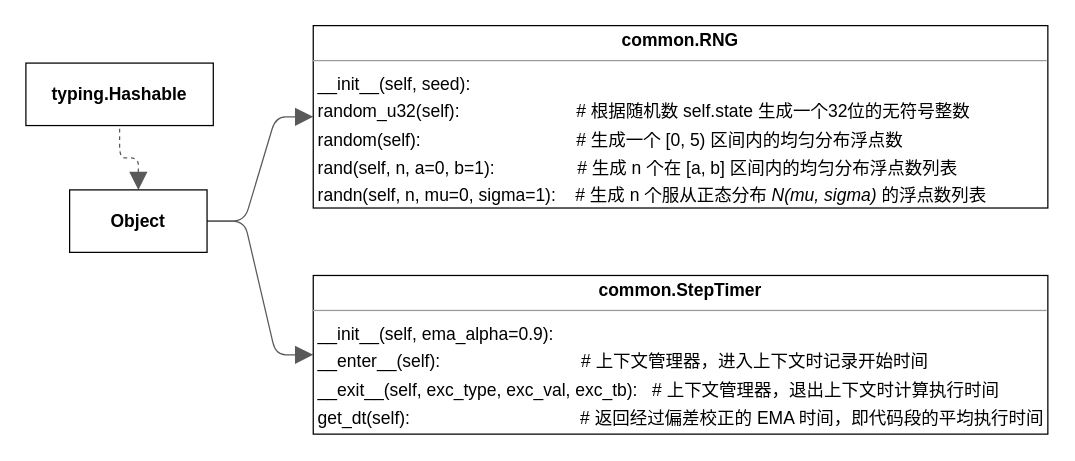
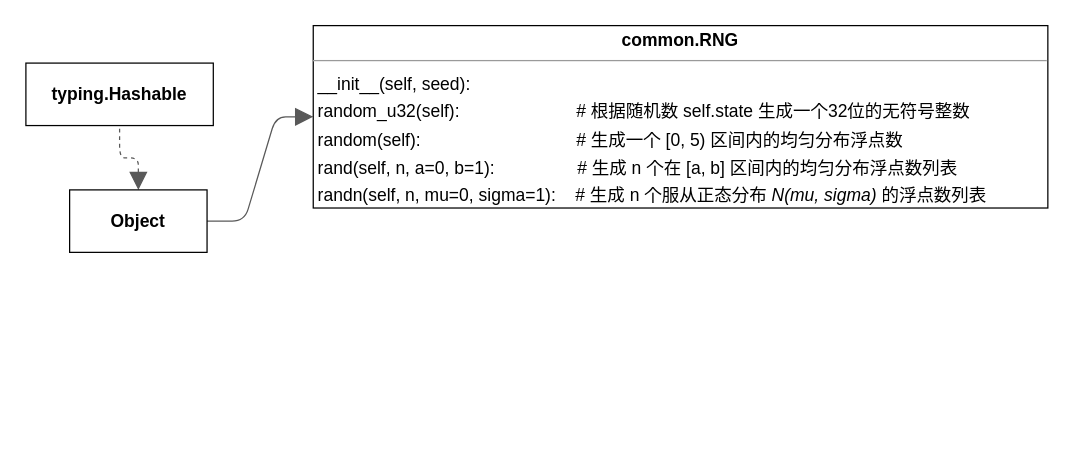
edge "Object" -> "common.StepTimer __init__(self, ema_alpha=0.9): __enter__(self): # 上下文管理器，进入上下文时记录开始时间 __exit__(self, exc_type, exc_val, exc_tb): # 上下文管理器，退出上下文时计算执行时间 get_dt(self): # 返回经过偏差校正的 EMA 时间，即代码段的平均执行时间": removed
node "common.StepTimer __init__(self, ema_alpha=0.9): __enter__(self): # 上下文管理器，进入上下文时记录开始时间 __exit__(self, exc_type, exc_val, exc_tb): # 上下文管理器，退出上下文时计算执行时间 get_dt(self): # 返回经过偏差校正的 EMA 时间，即代码段的平均执行时间": removed
